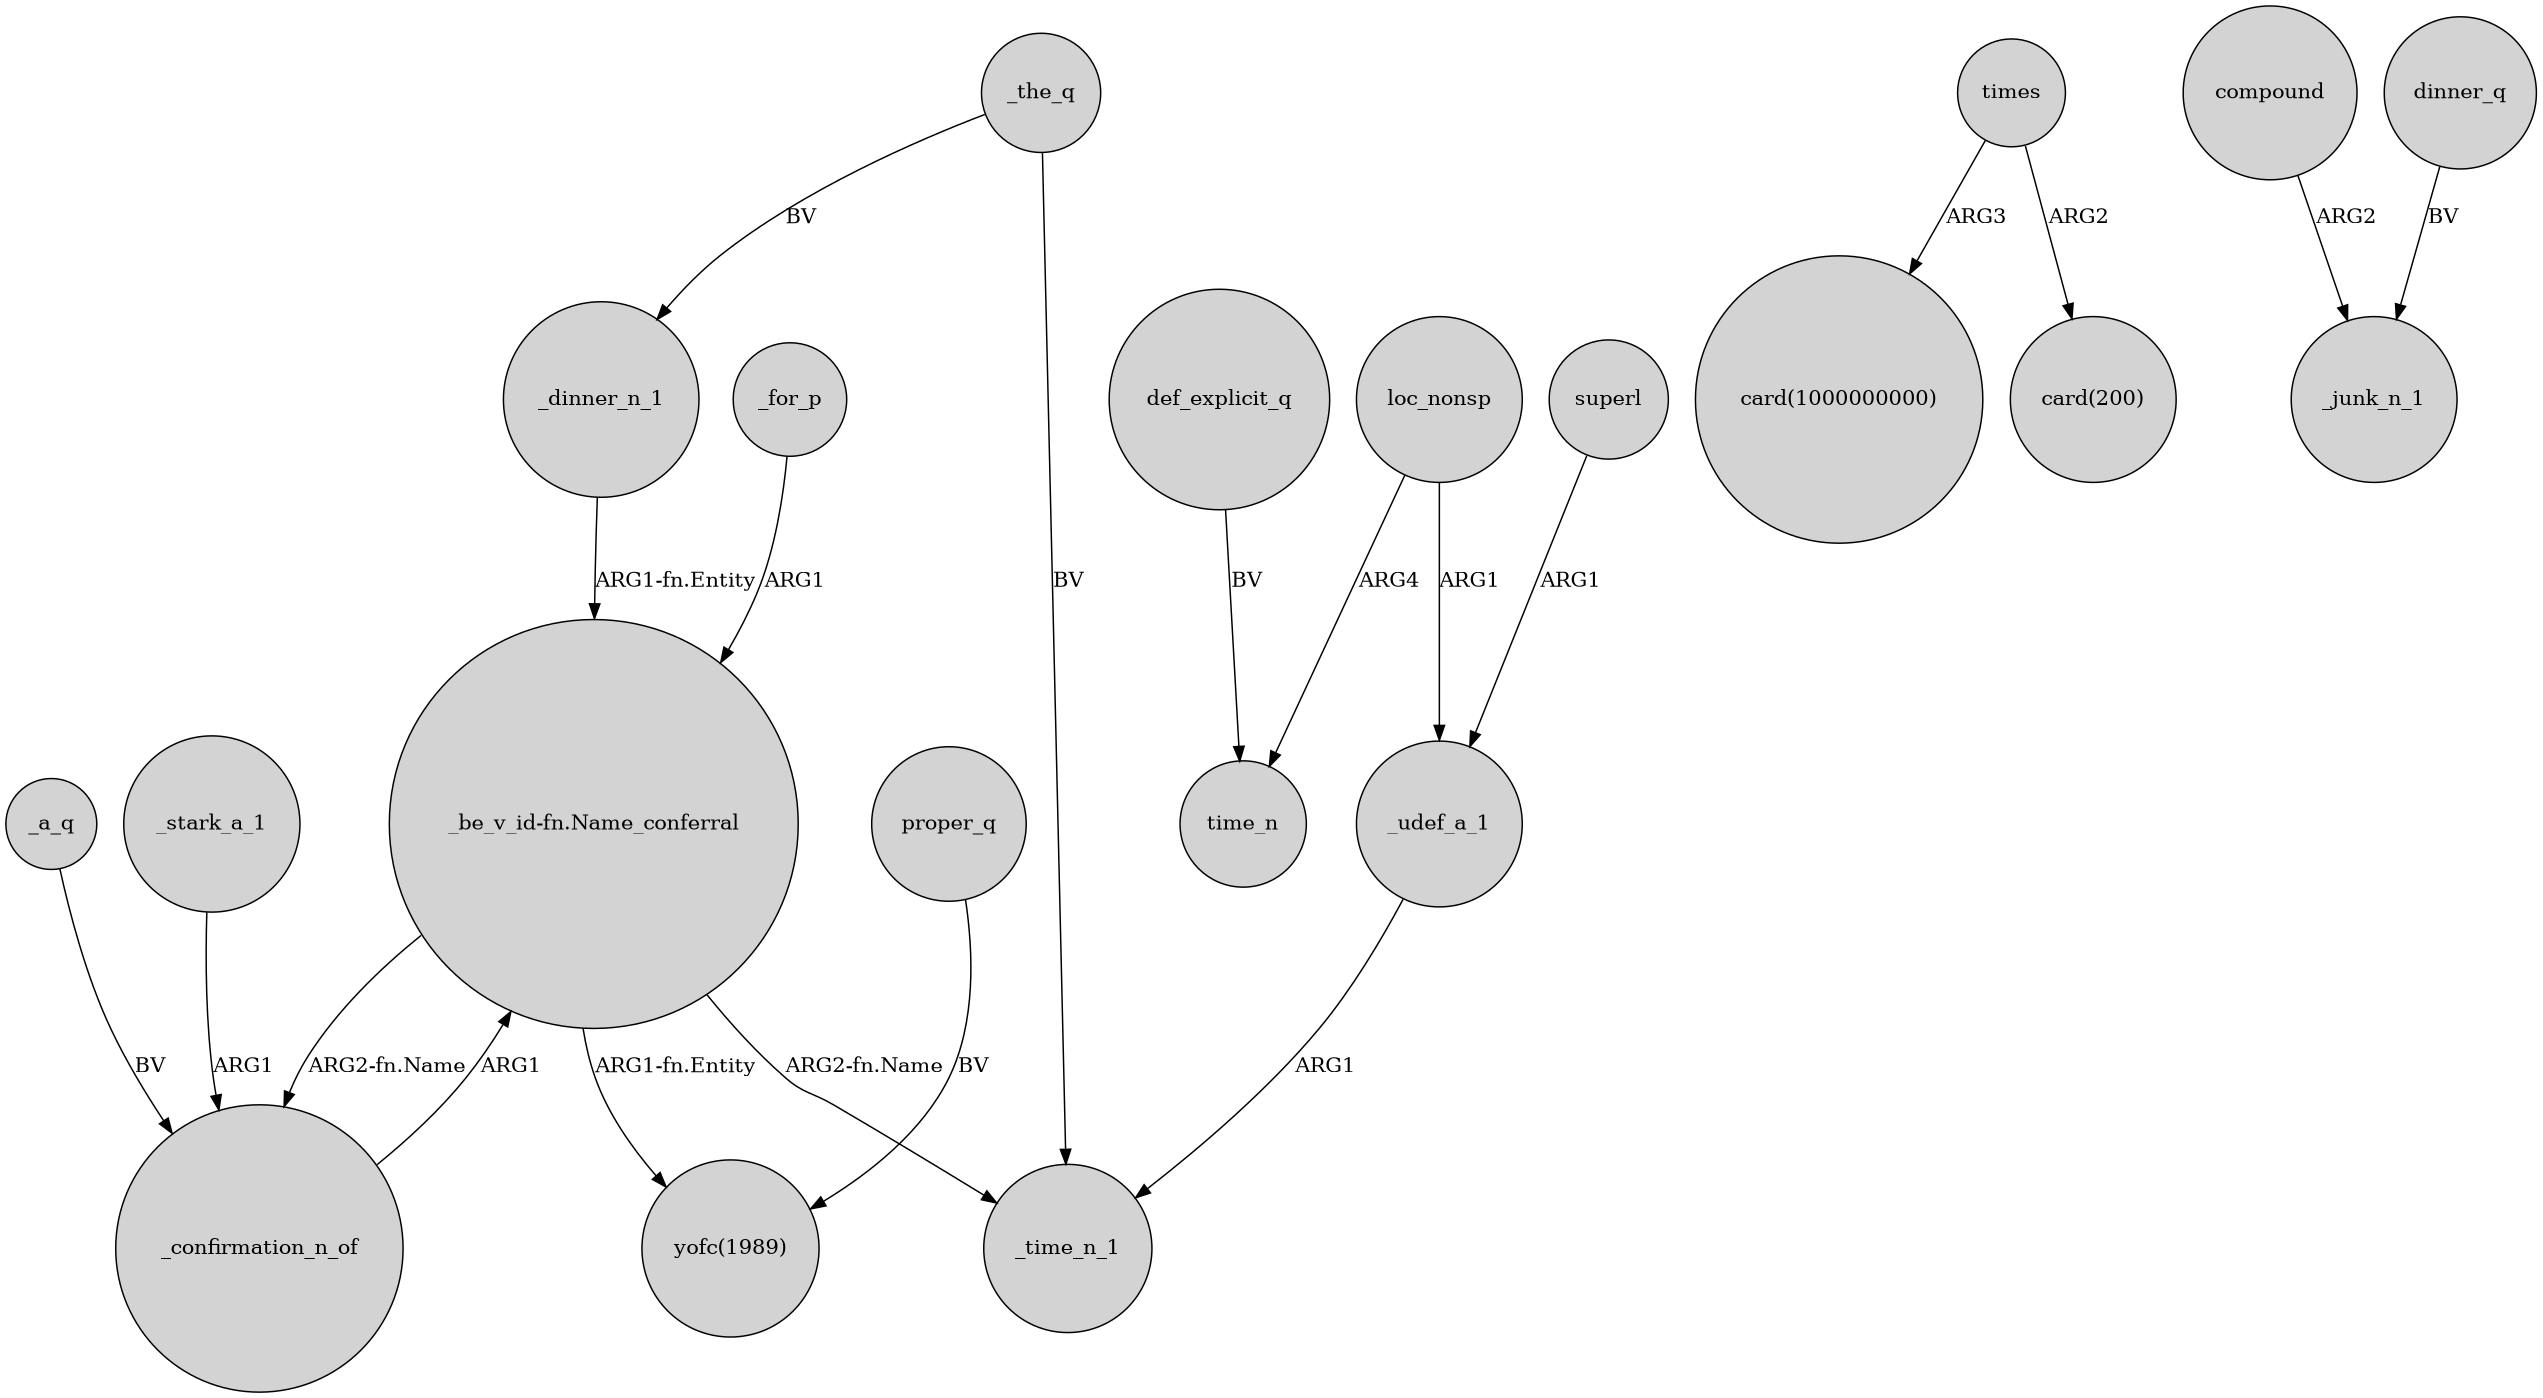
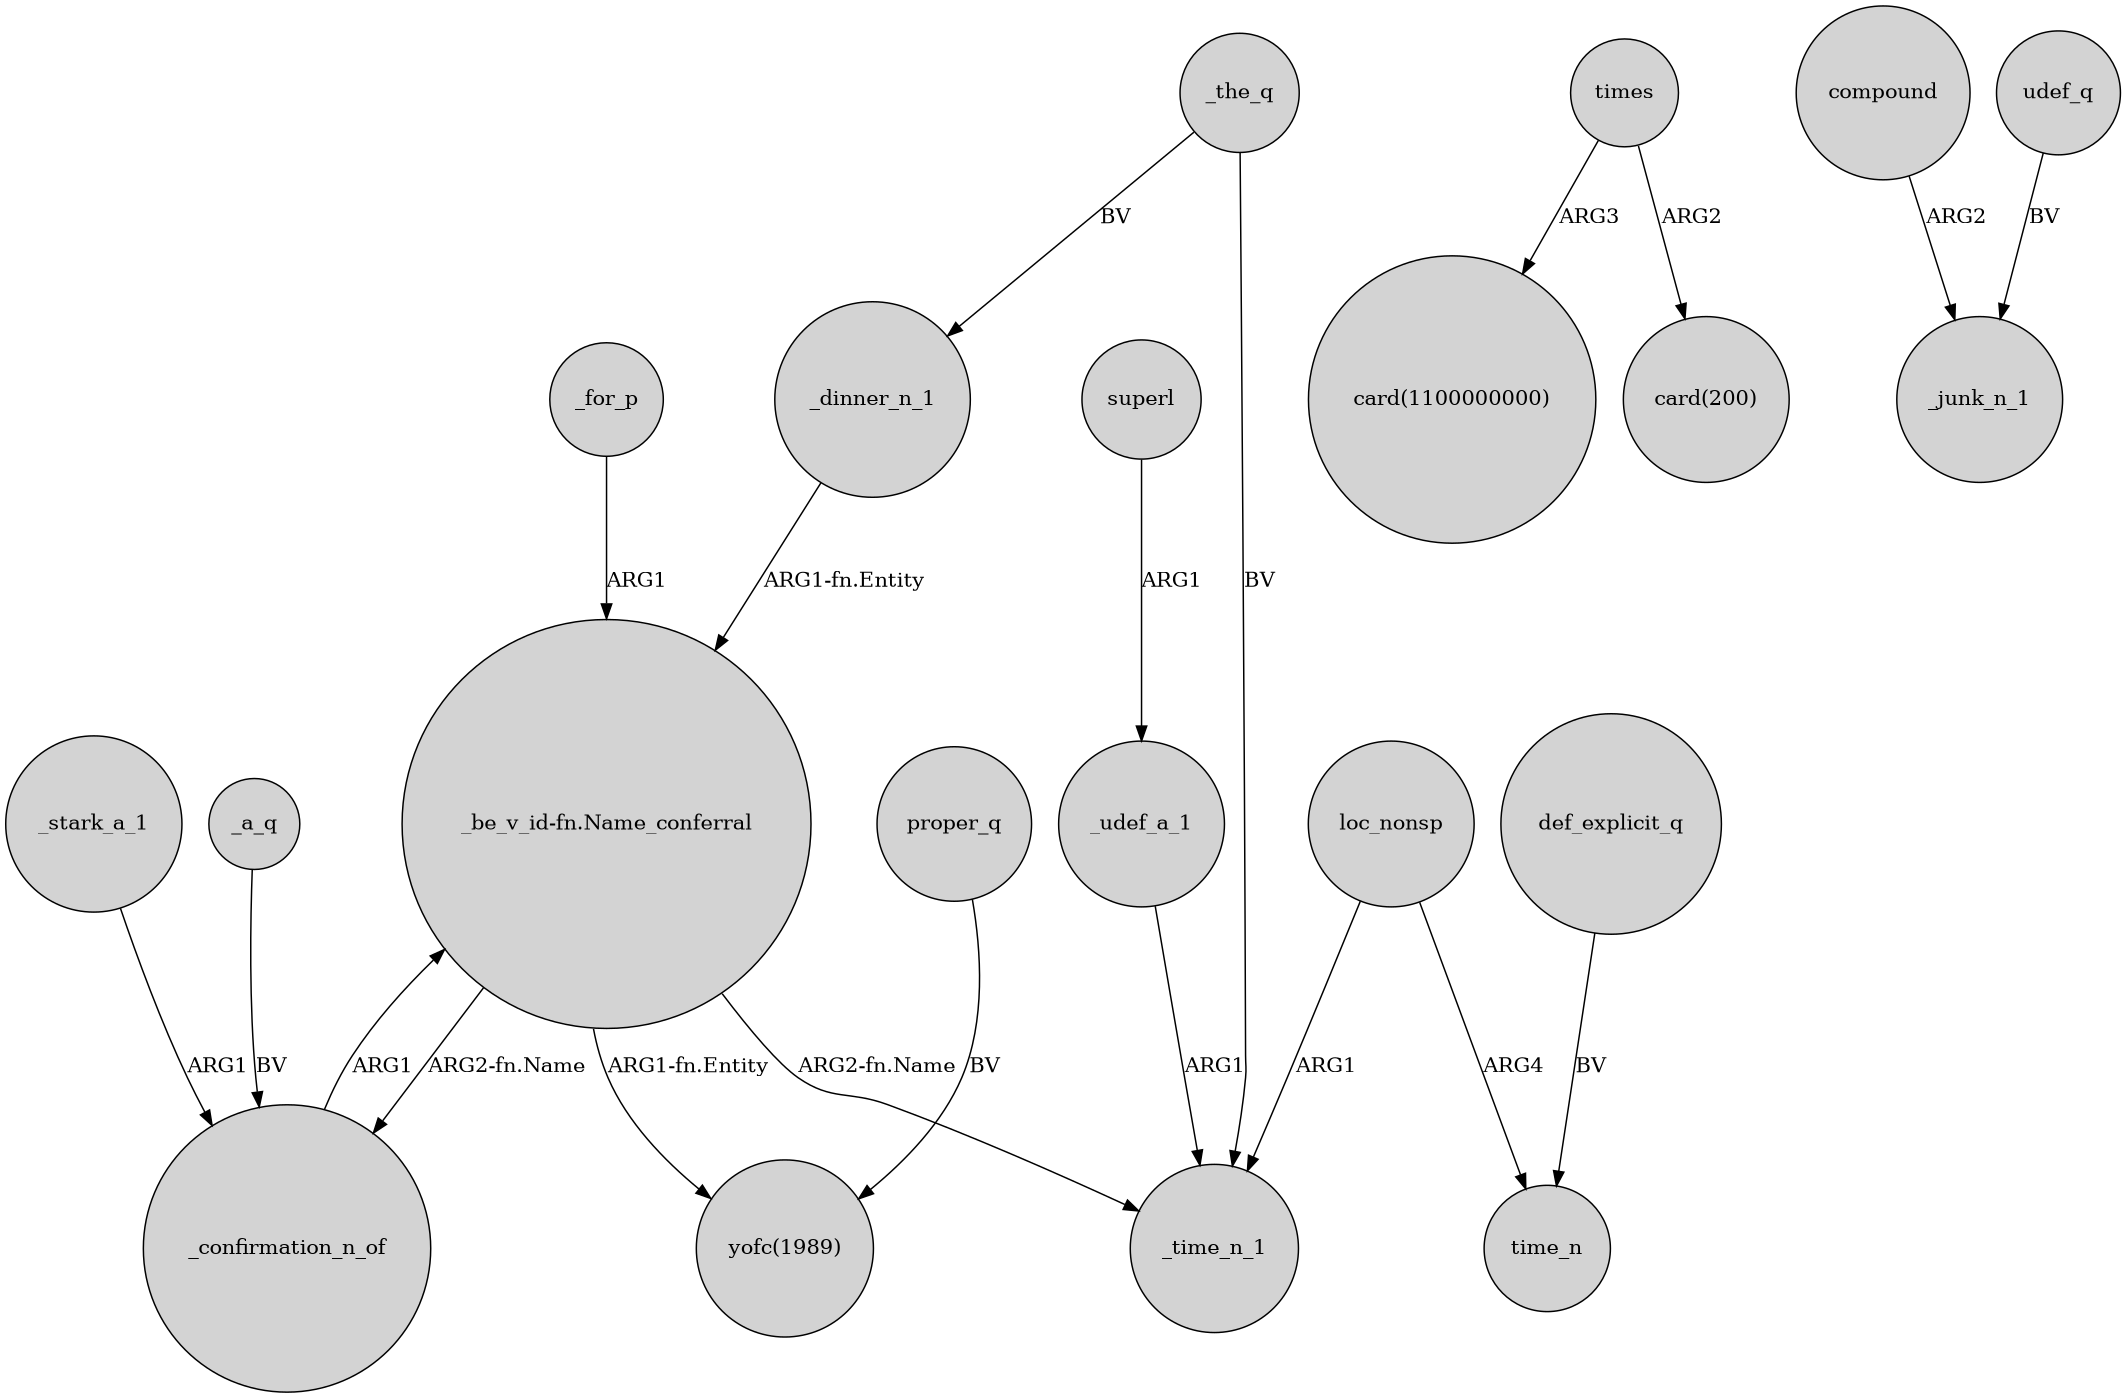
node "dinner_q": label "dinner_q" -> "udef_q"
node "card(1000000000)": label "card(1000000000)" -> "card(1100000000)"
edge "loc_nonsp" -> "_udef_a_1": now "loc_nonsp" -> "_time_n_1"
